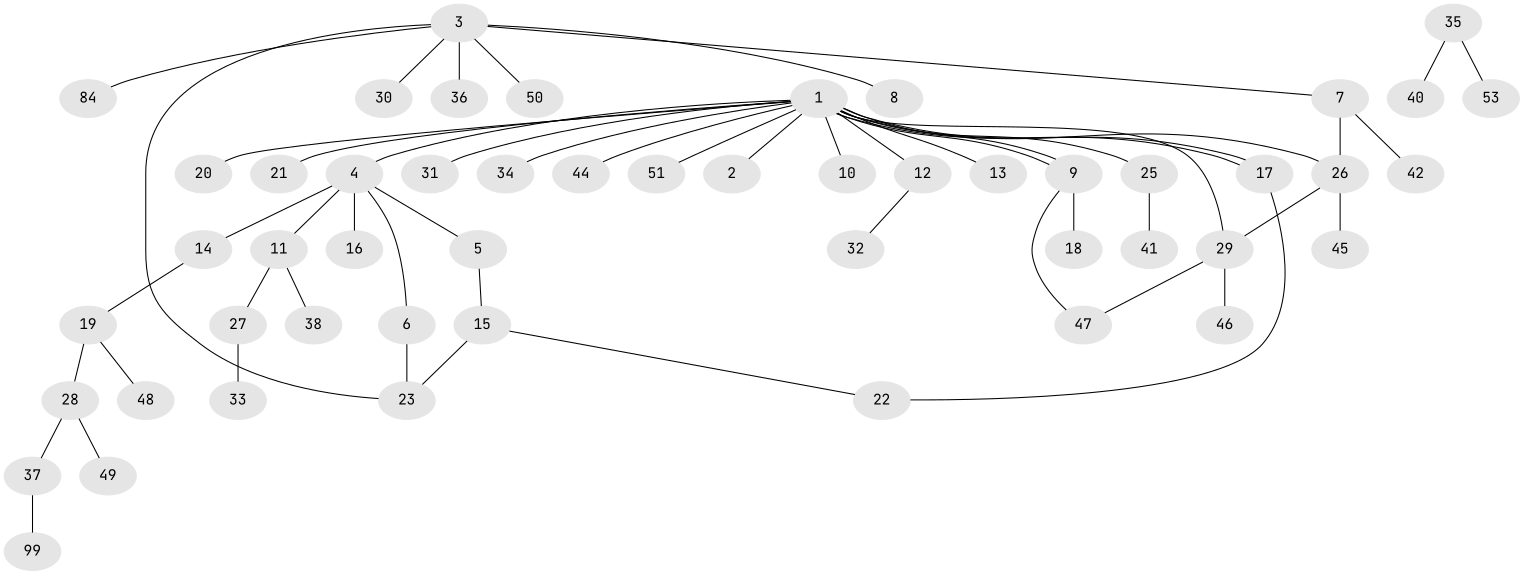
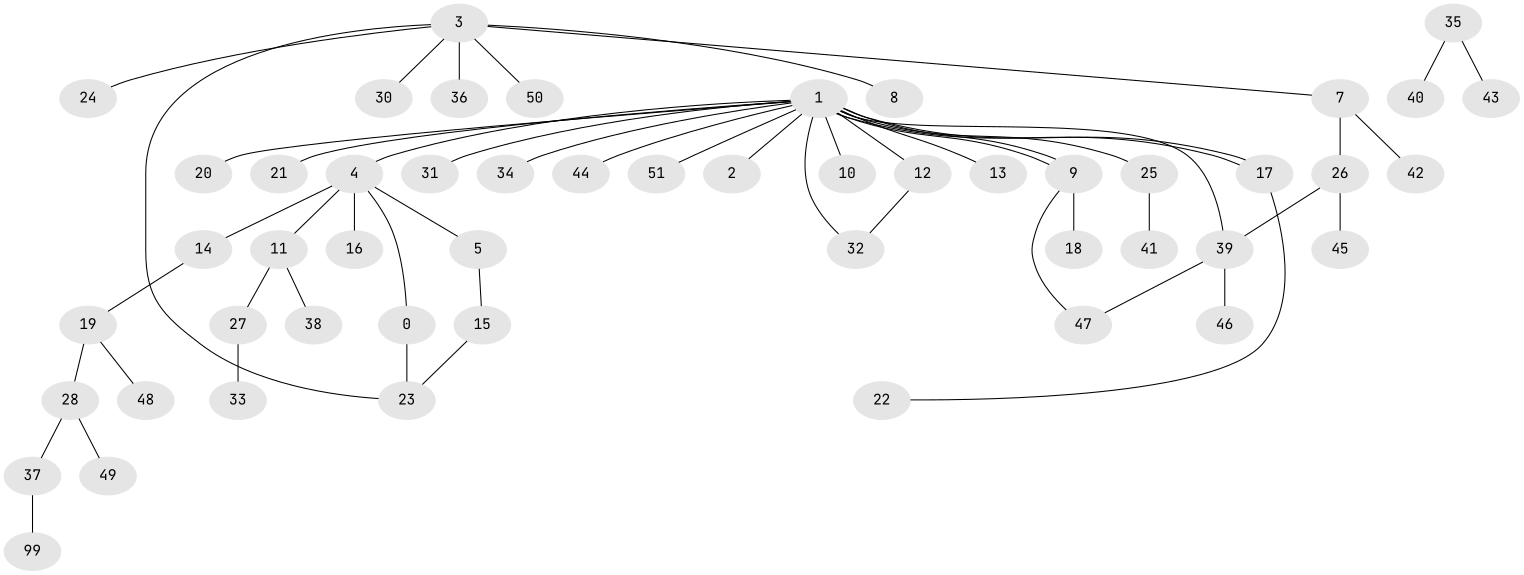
node "84": label "84" -> "24"
node "53": label "53" -> "43"
edge "1" -- "26": now "1" -- "32"
node "29": label "29" -> "39"
node "6": label "6" -> "0"
edge "15" -- "22": removed
